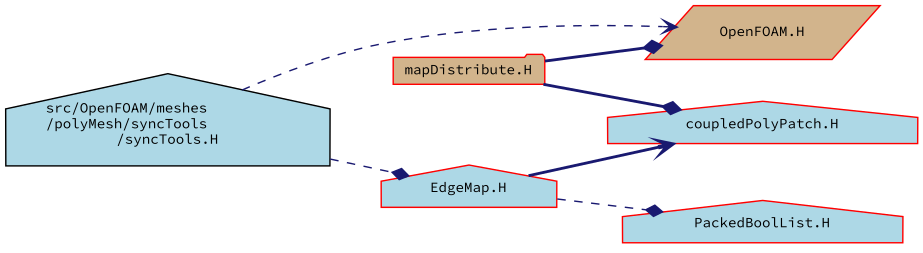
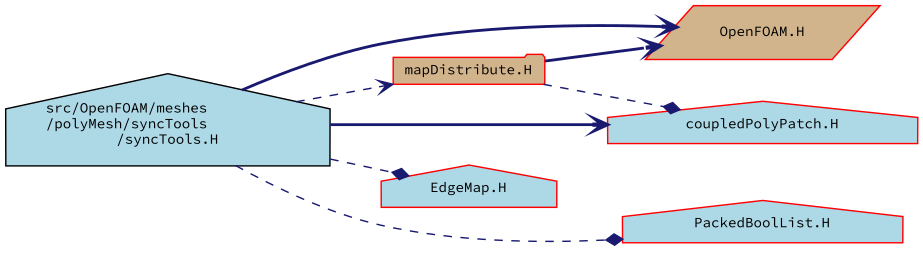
edge "src/OpenFOAM/meshes /polyMesh/syncTools /syncTools.H" -> "OpenFOAM.H": style dashed -> bold
edge "mapDistribute.H" -> "OpenFOAM.H": arrowhead diamond -> vee
edge "src/OpenFOAM/meshes /polyMesh/syncTools /syncTools.H" -> "mapDistribute.H": added
edge "mapDistribute.H" -> "coupledPolyPatch.H": style bold -> dashed
edge "EdgeMap.H" -> "coupledPolyPatch.H": now "src/OpenFOAM/meshes /polyMesh/syncTools /syncTools.H" -> "coupledPolyPatch.H"
edge "EdgeMap.H" -> "PackedBoolList.H": now "src/OpenFOAM/meshes /polyMesh/syncTools /syncTools.H" -> "PackedBoolList.H"
